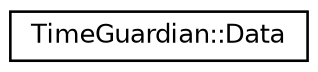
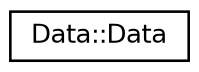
node "TimeGuardian::Data": label "TimeGuardian::Data" -> "Data::Data"
